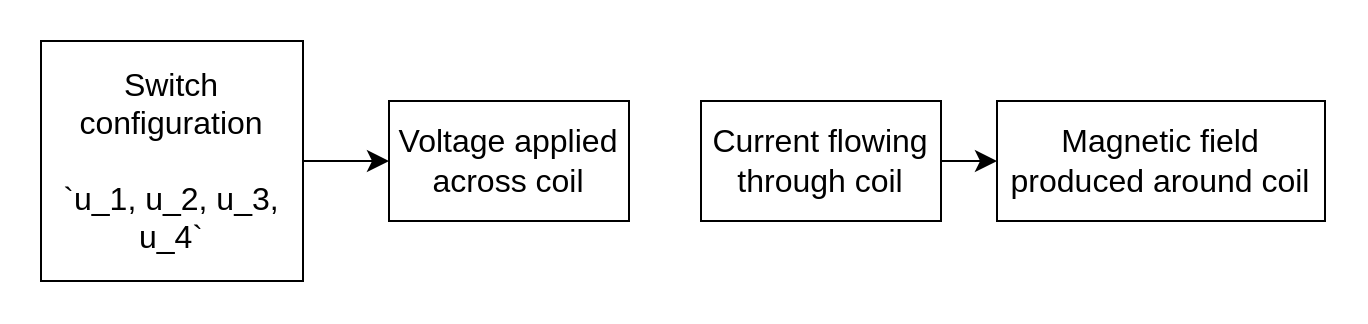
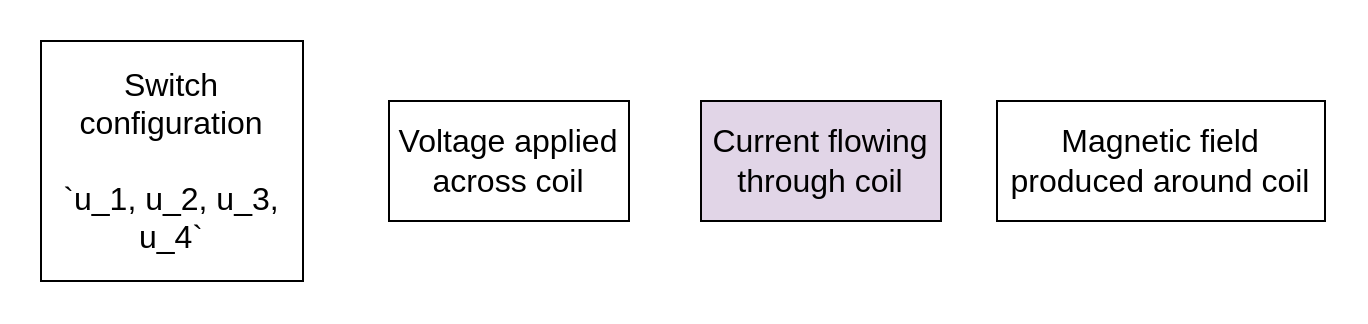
edge "Switch configuration `u_1, u_2, u_3, u_4`" -> "Voltage applied across coil": removed
node "Current flowing through coil": fillcolor #ffffff -> #e1d5e7
edge "Current flowing through coil" -> "Magnetic field produced around coil": removed
